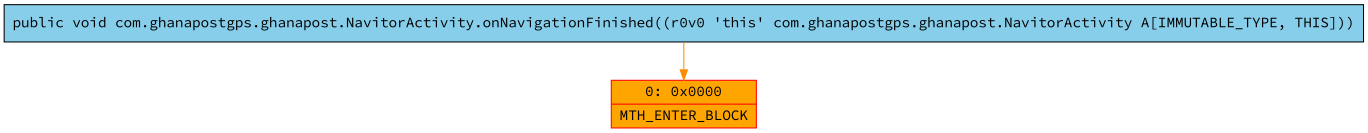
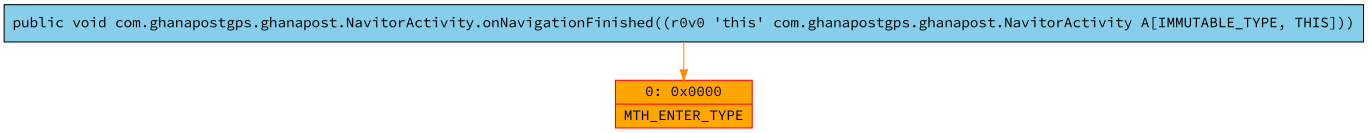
node "0: 0x0000": text "MTH_ENTER_BLOCK" -> "MTH_ENTER_TYPE"
